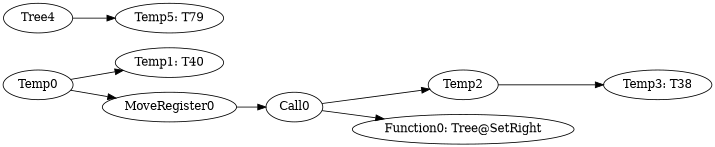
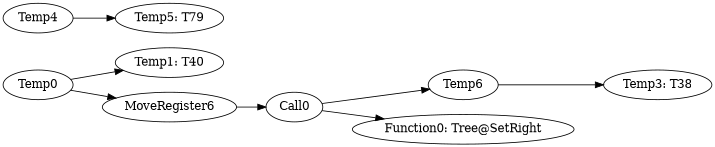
node "Tree4": label "Tree4" -> "Temp4"
node "Temp2": label "Temp2" -> "Temp6"
node "MoveRegister0": label "MoveRegister0" -> "MoveRegister6"
